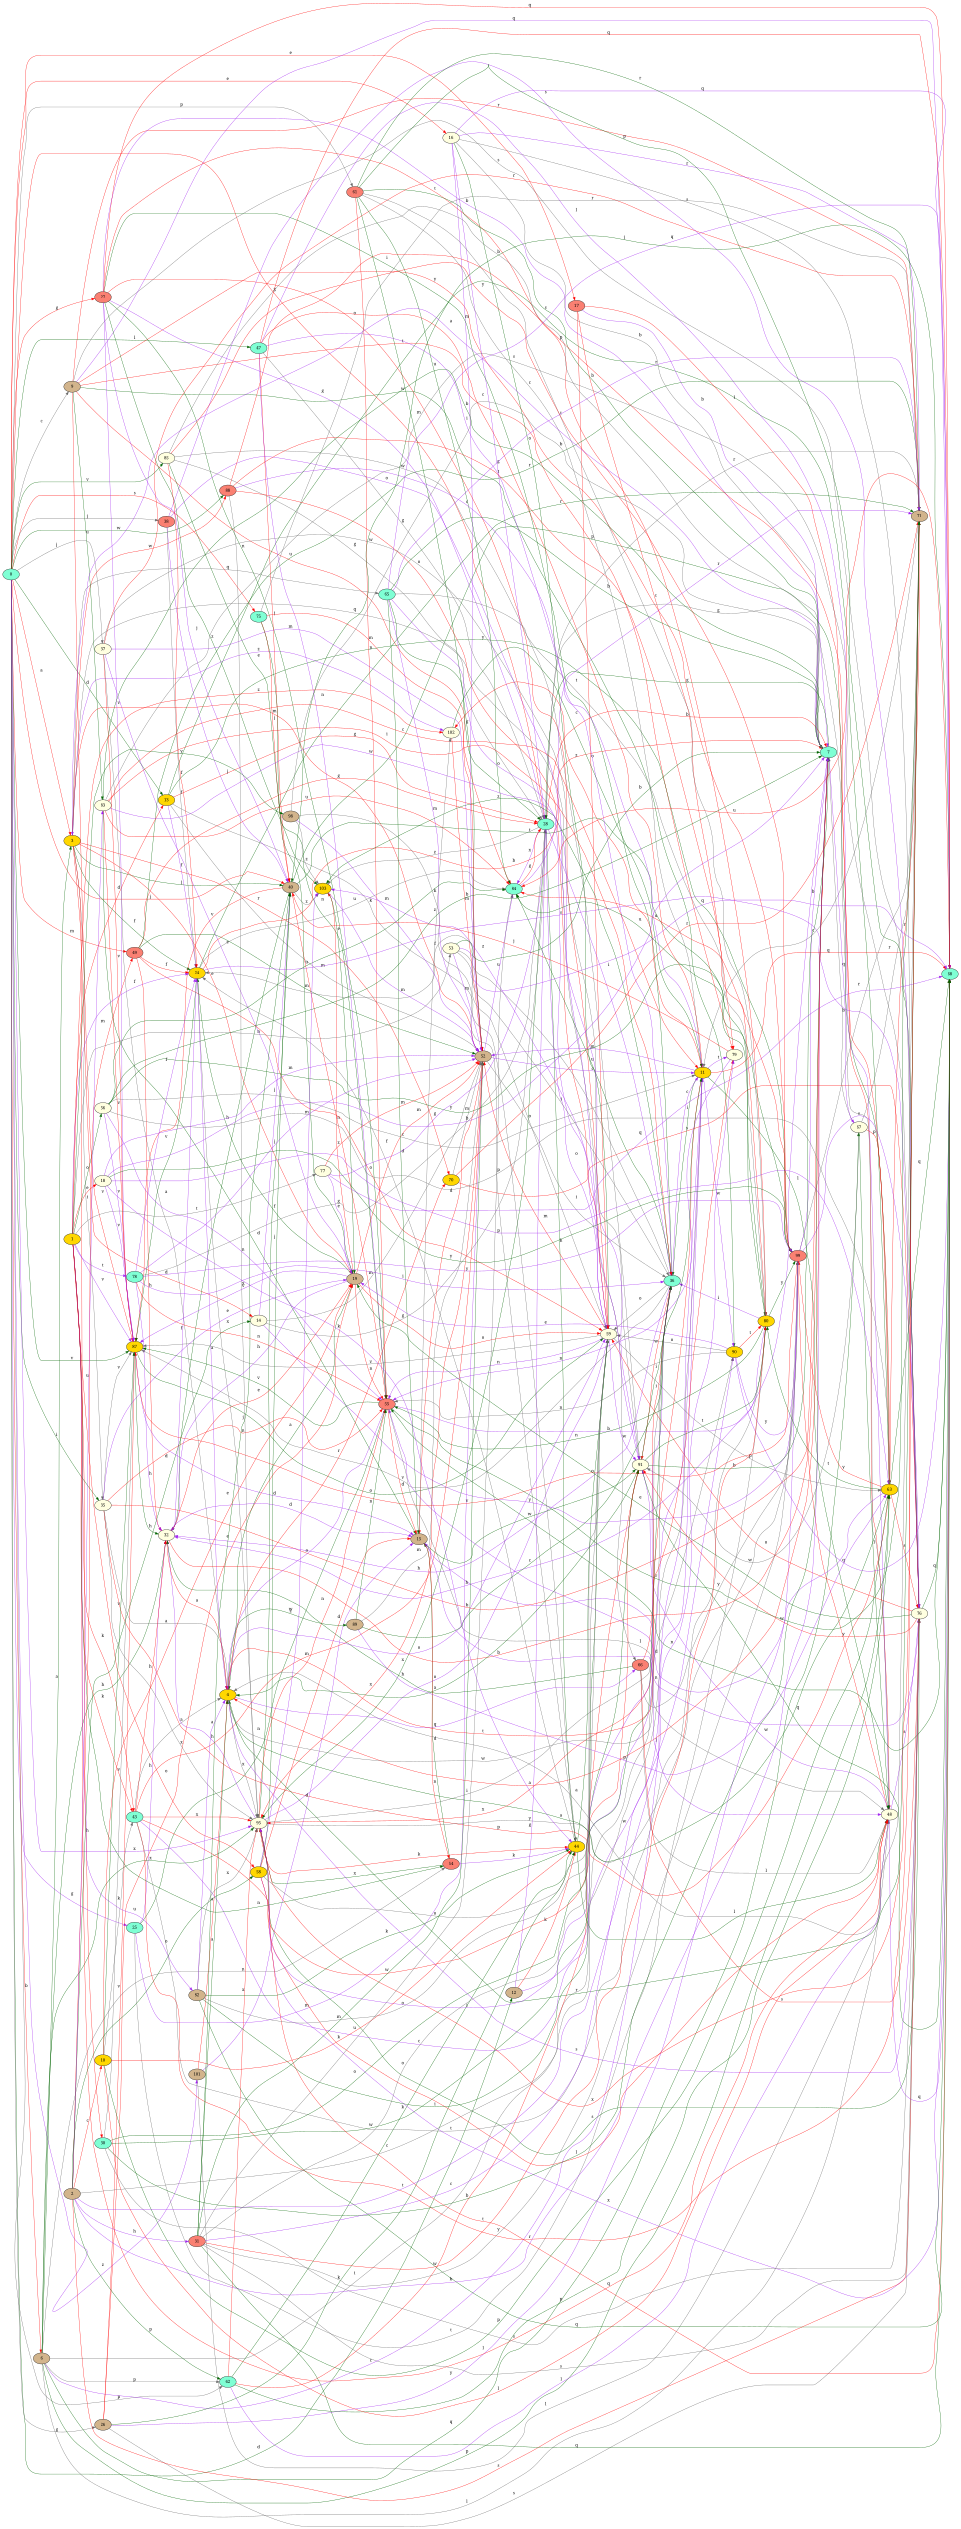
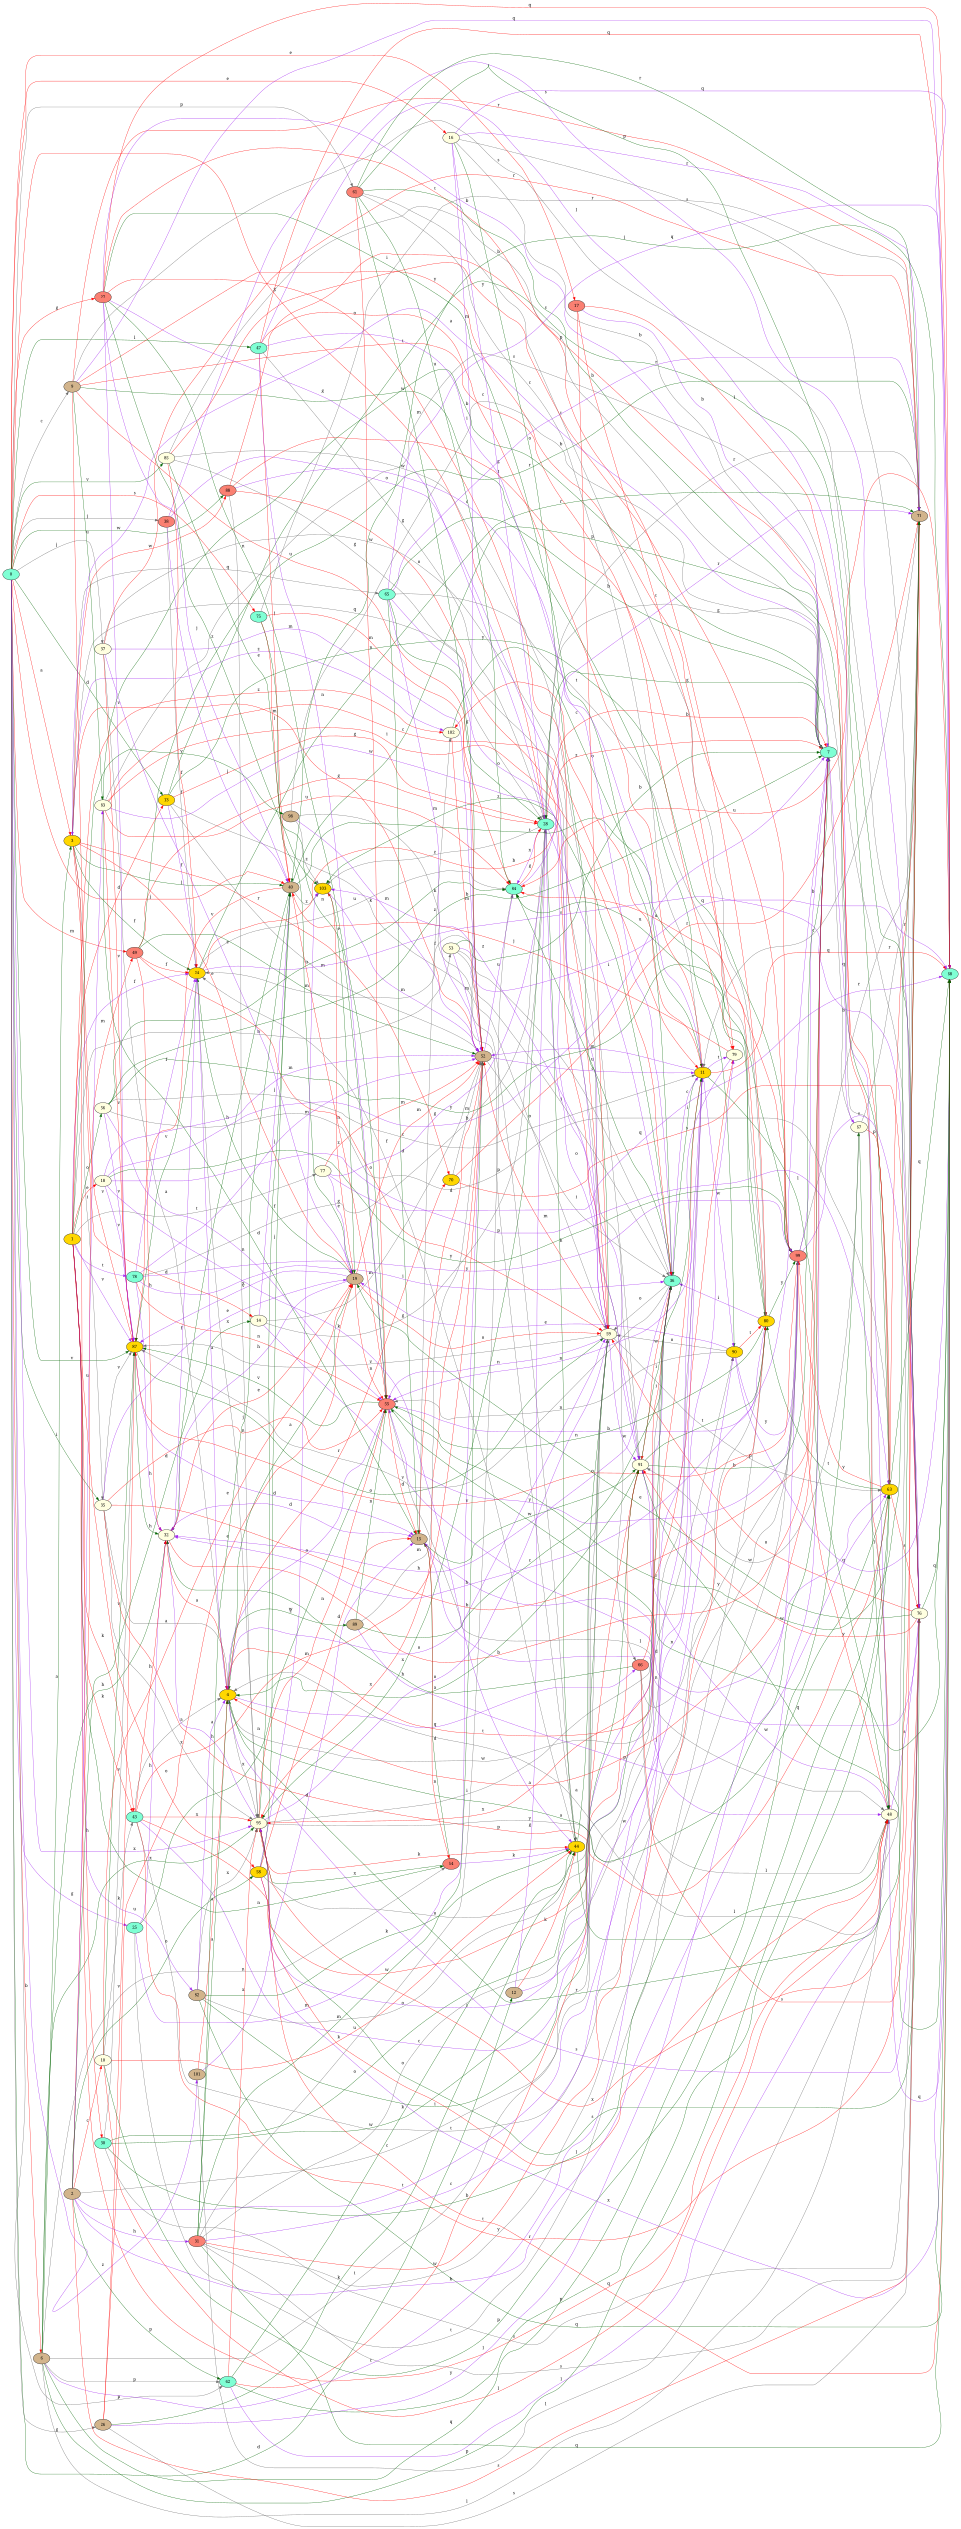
node "10": fillcolor gold -> lightyellow
